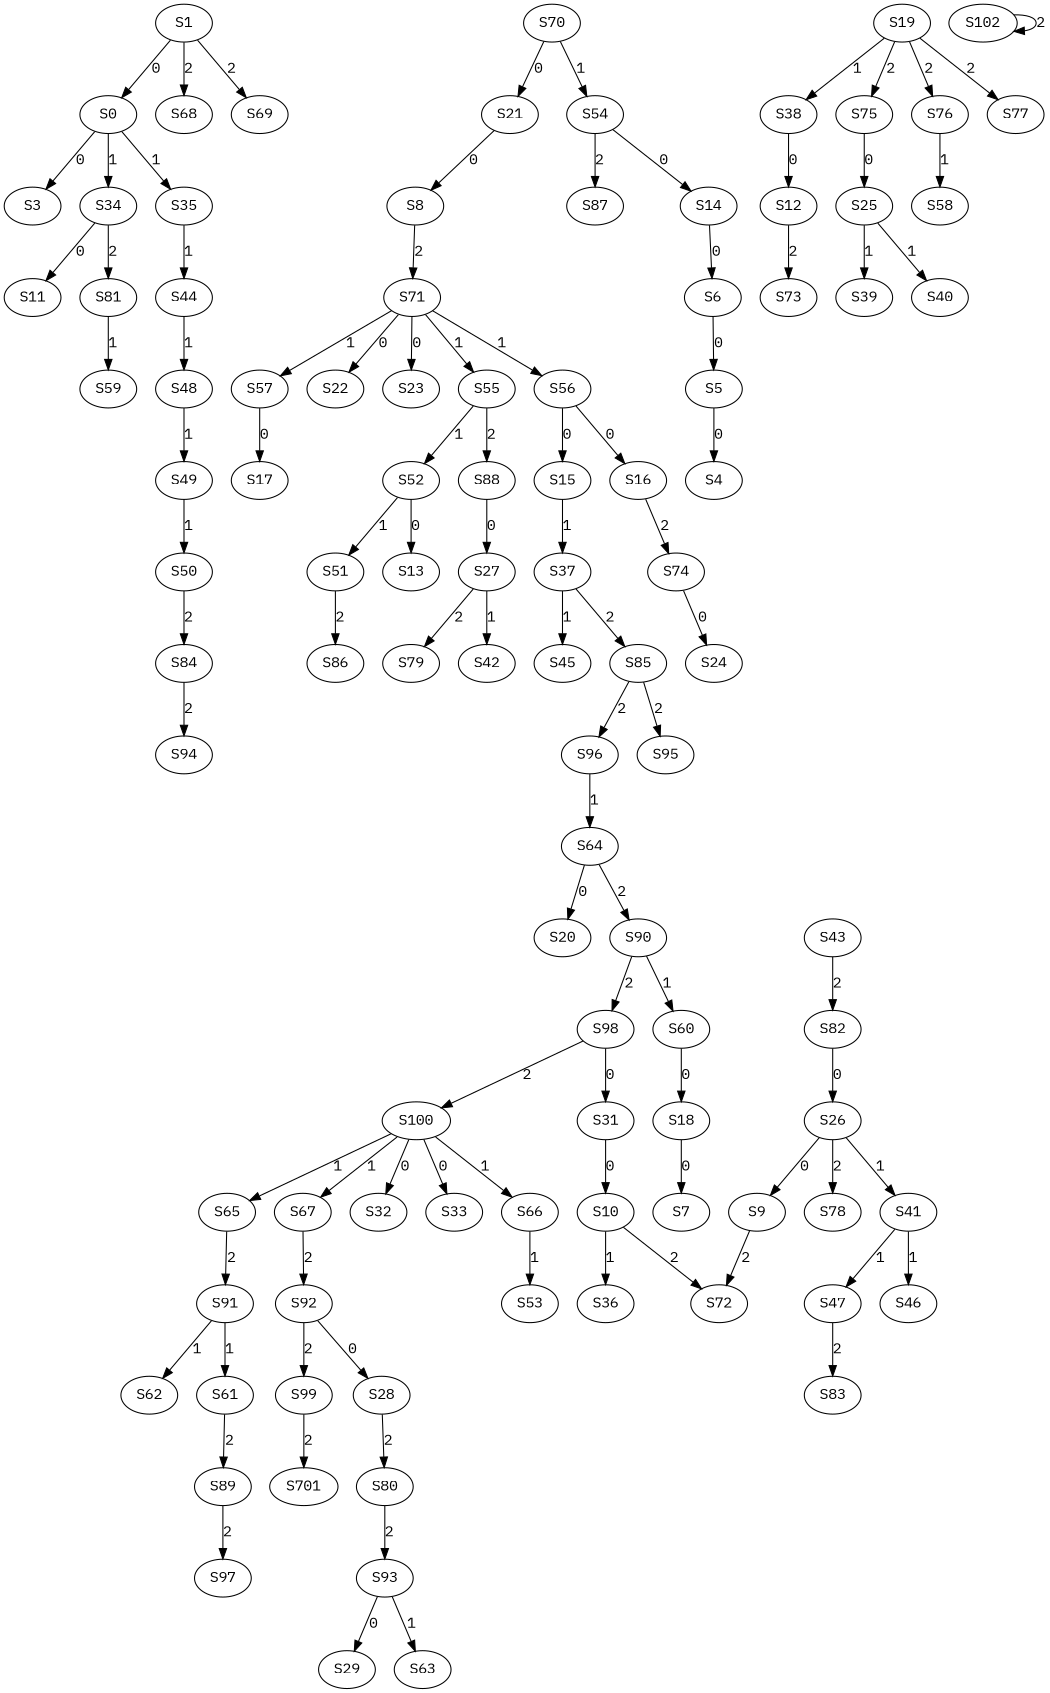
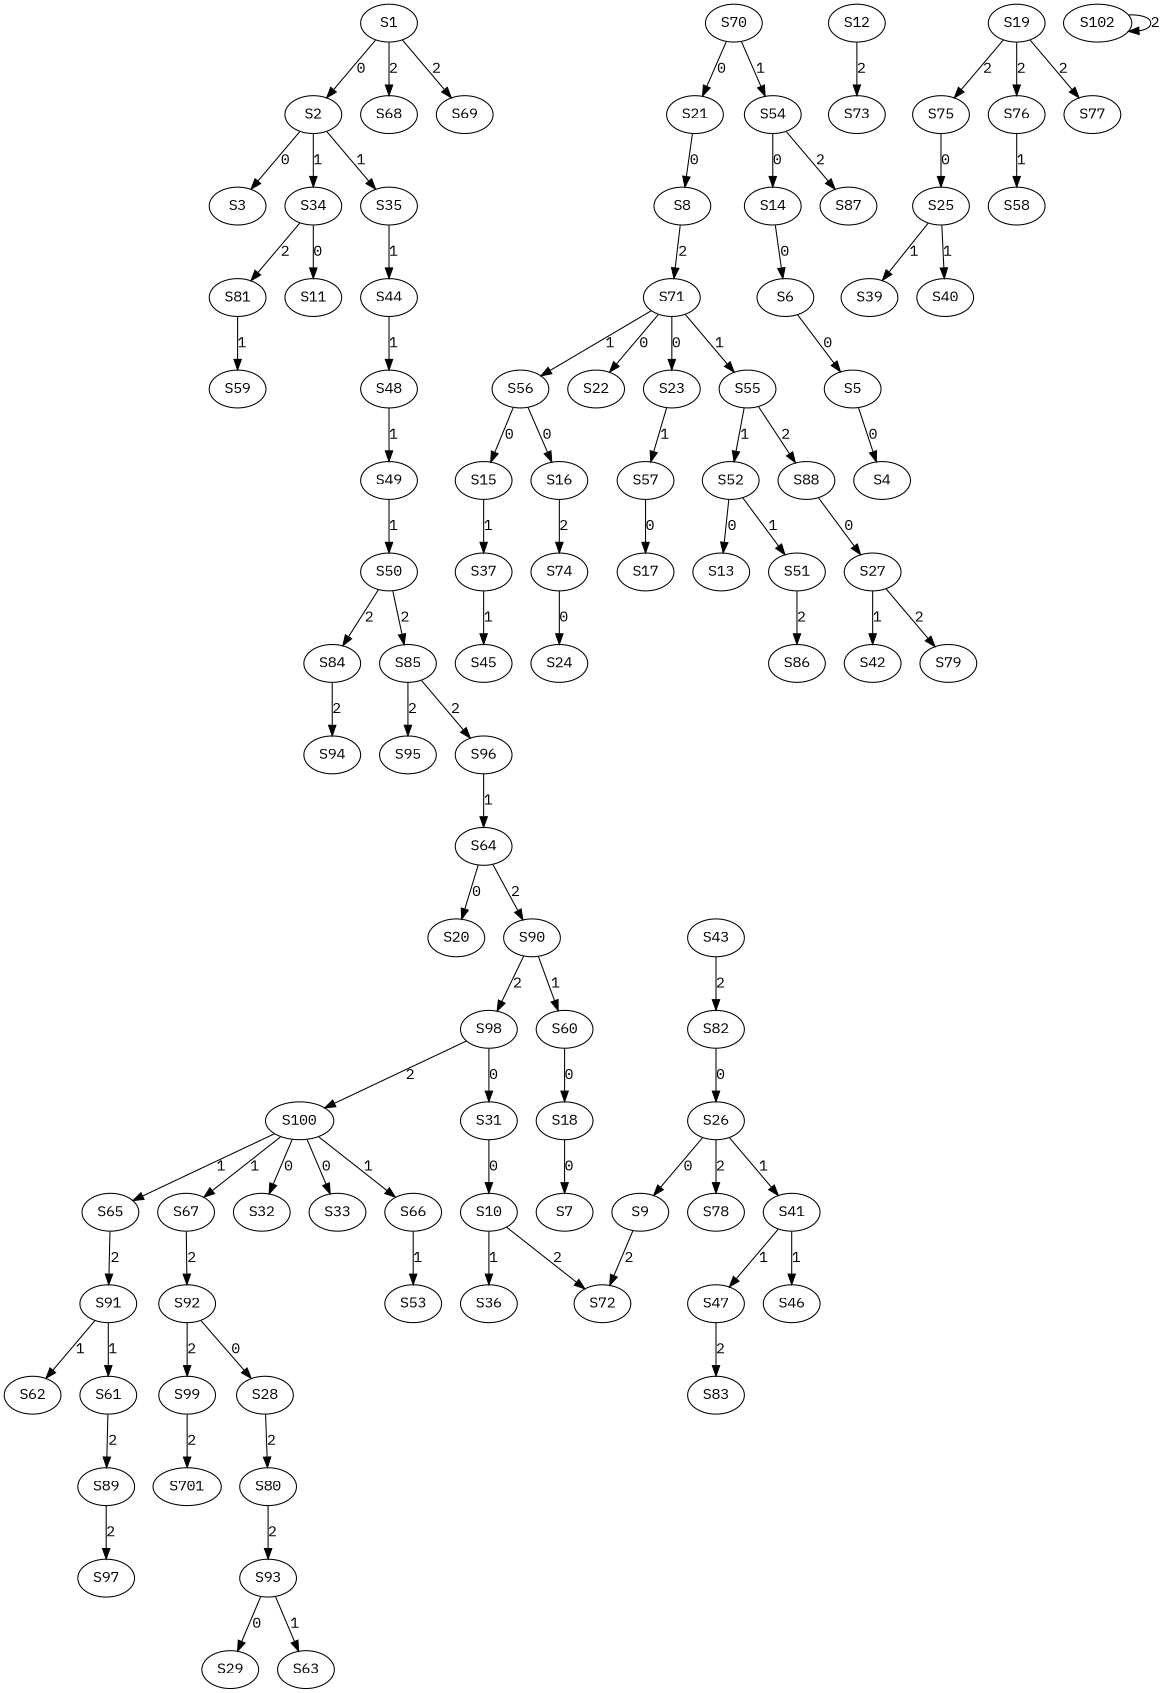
node "S0": label "S0" -> "S2"
node "S38": removed
edge "S71" -> "S57": now "S23" -> "S57"
edge "S37" -> "S85": now "S50" -> "S85"
